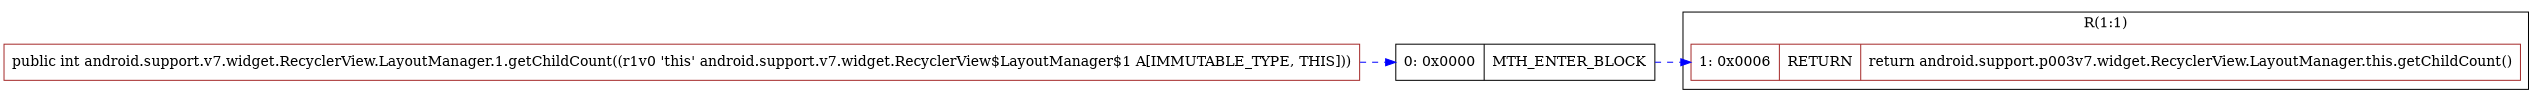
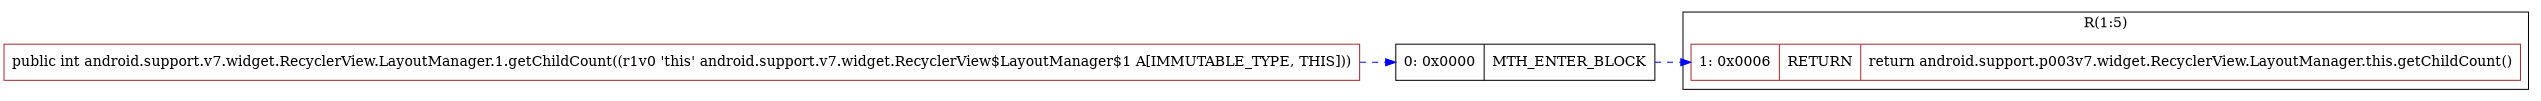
cluster "R(1:1)": label "R(1:1)" -> "R(1:5)"
